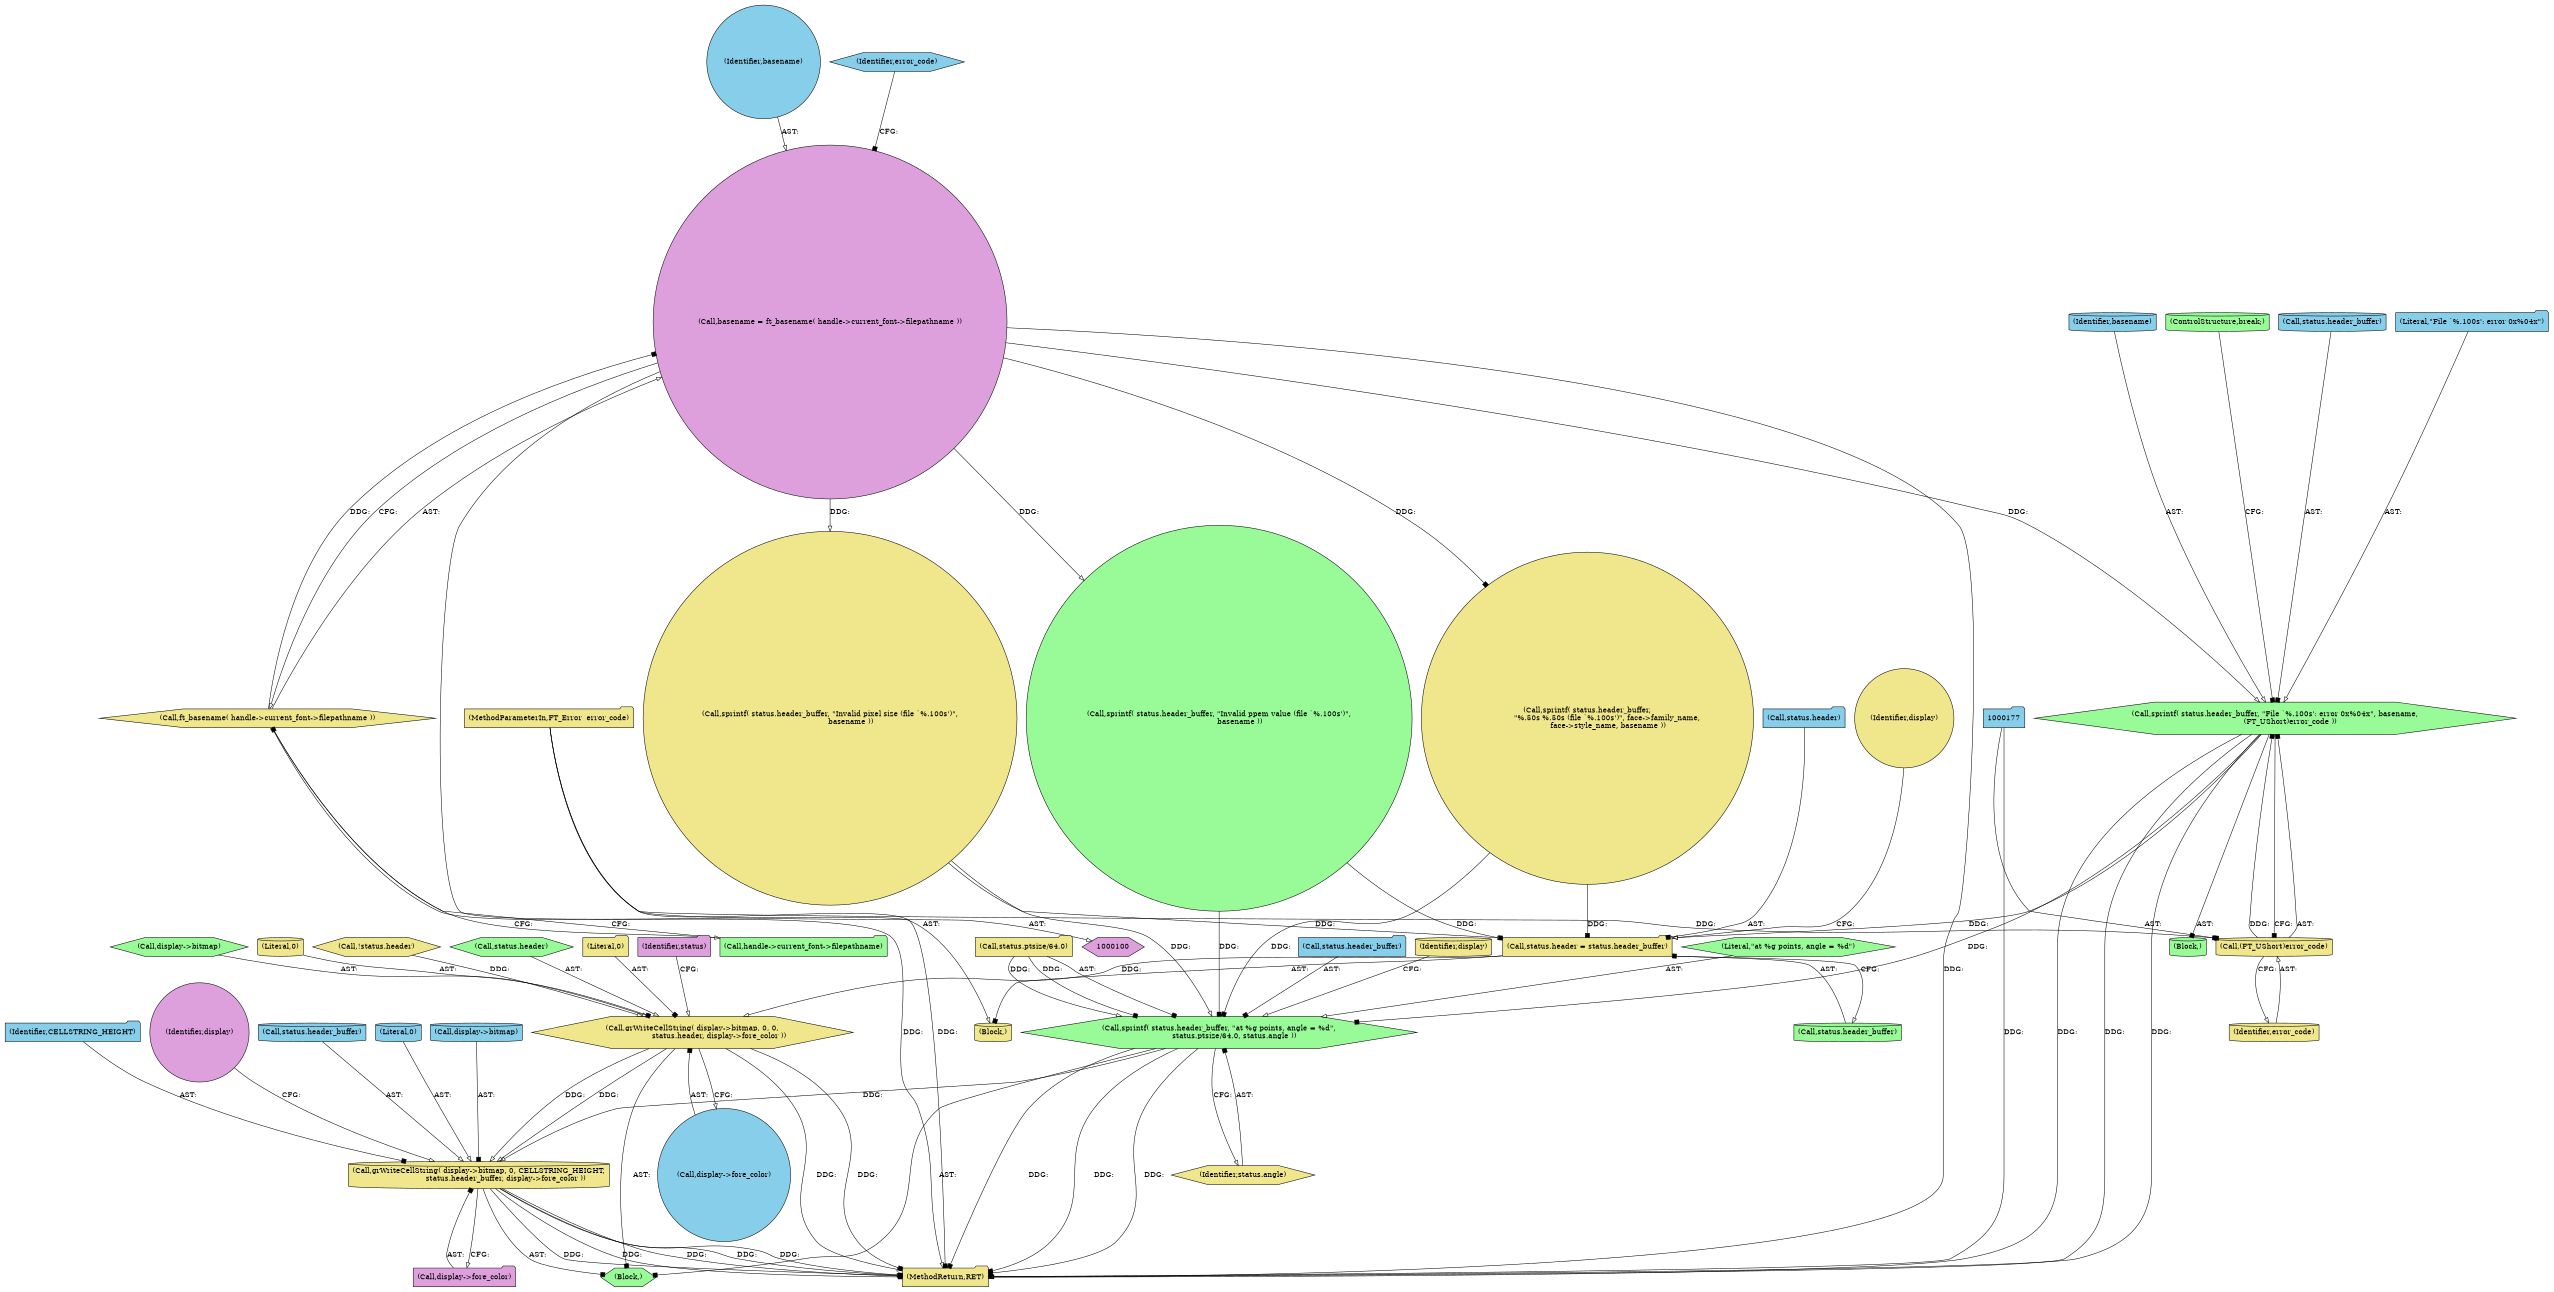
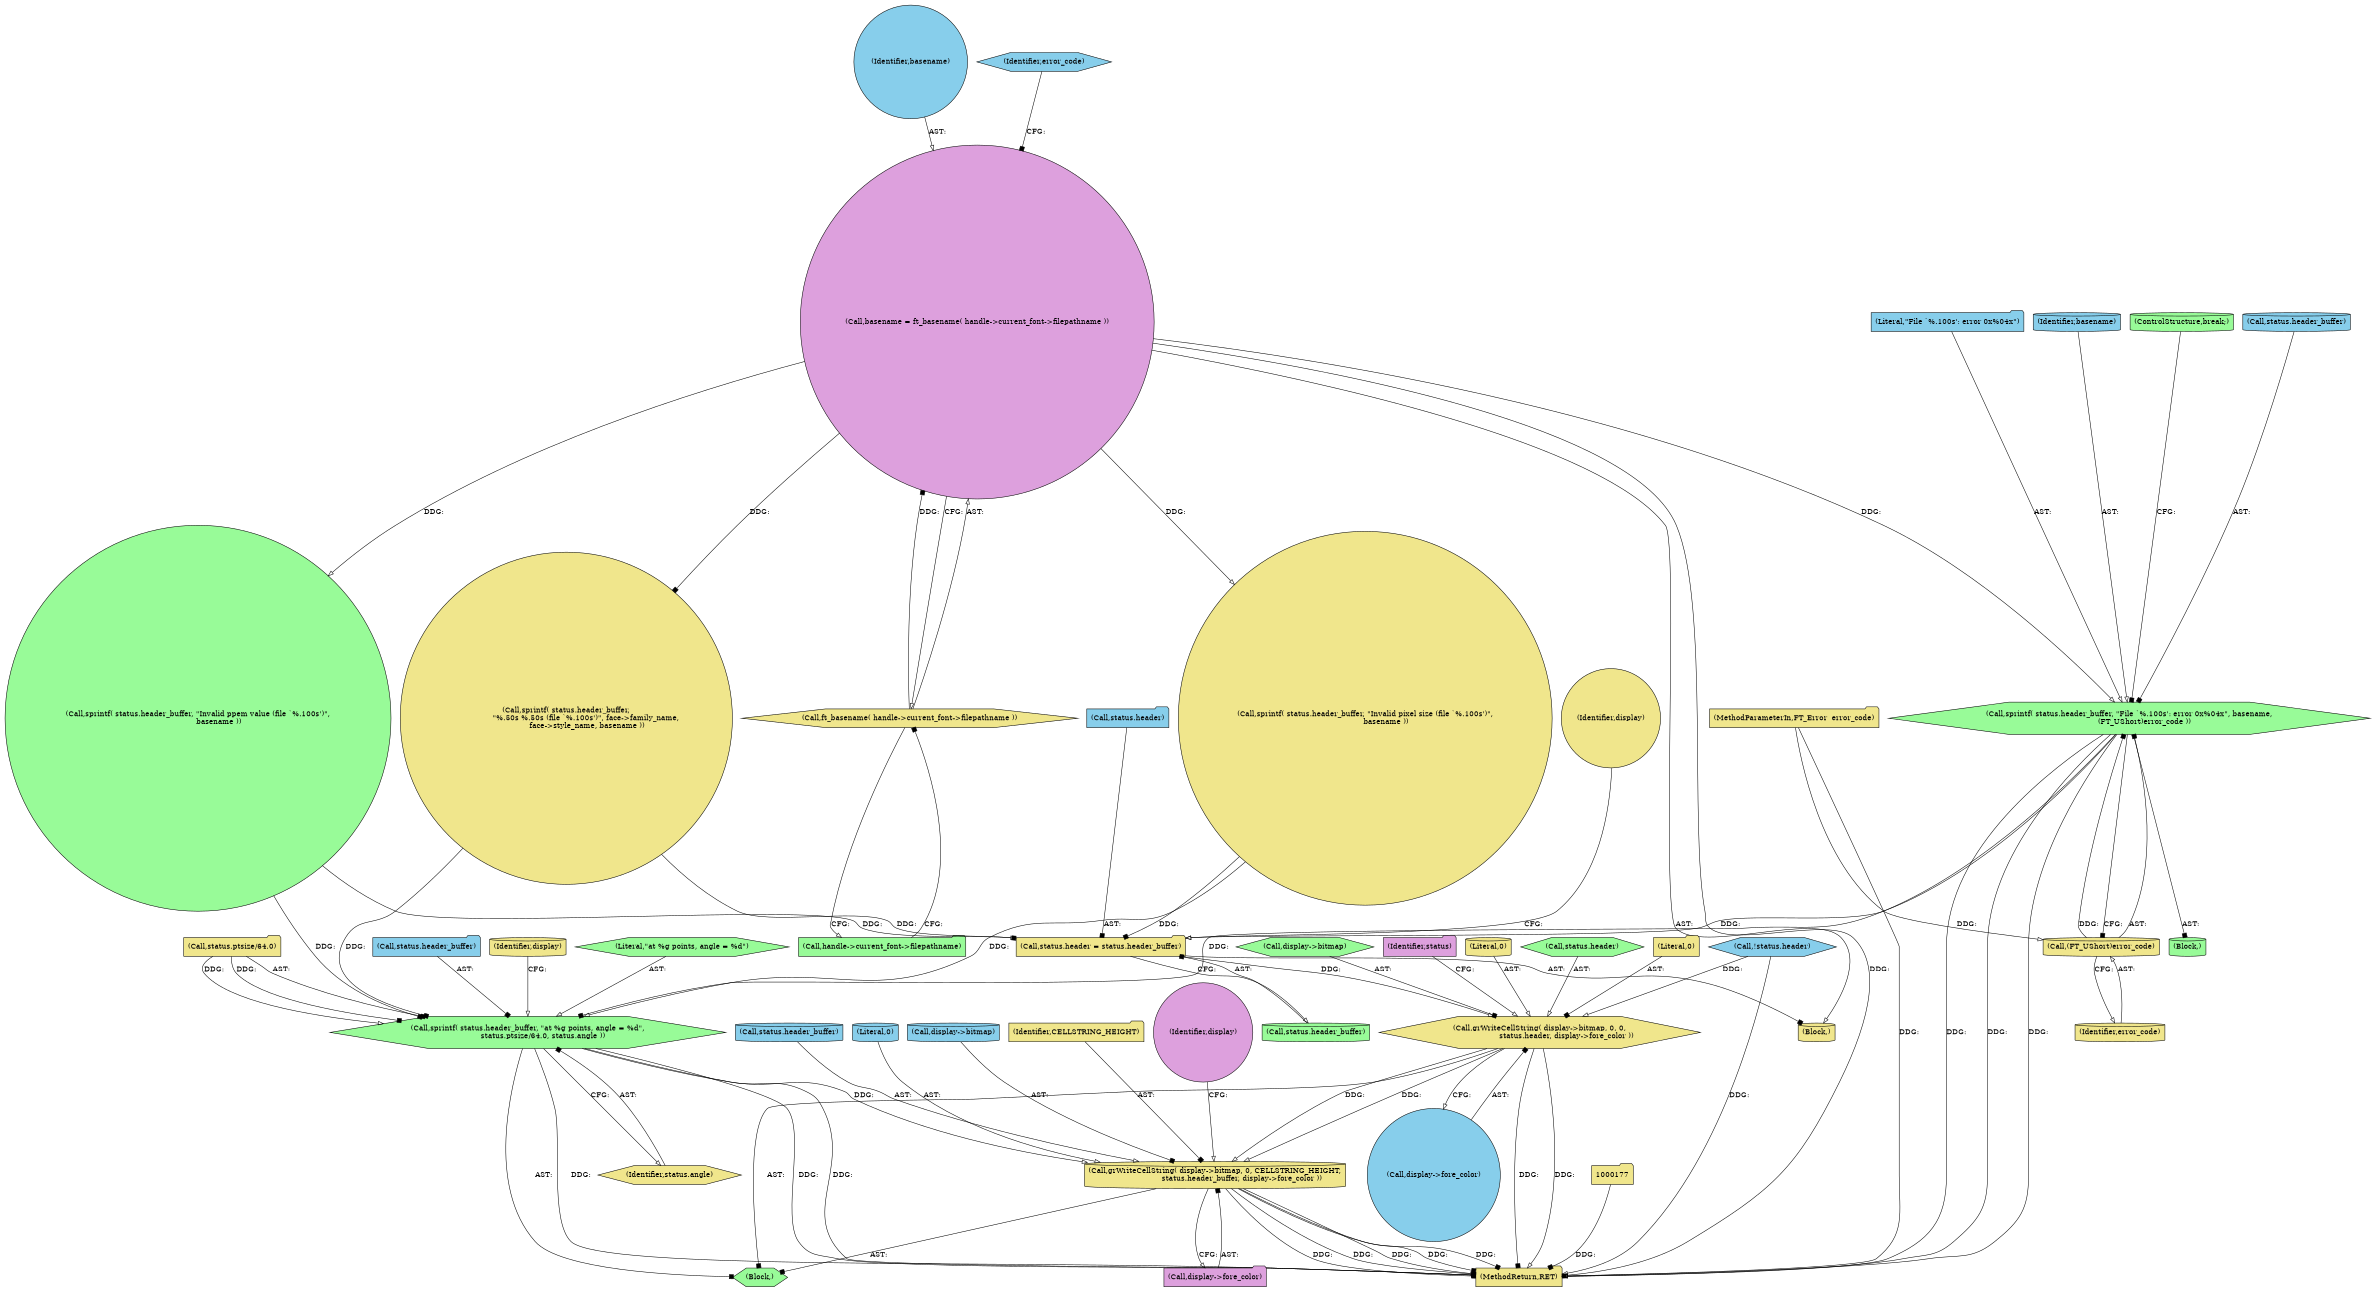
node "1000177": fillcolor skyblue -> khaki
edge "1000177" -> "(Call,(FT_UShort)error_code)": removed, label "AST:"
edge "(MethodParameterIn,FT_Error  error_code)" -> "(Call,(FT_UShort)error_code)": arrowhead box -> onormal
edge "(Call,ft_basename( handle->current_font->filepathname ))" -> "(MethodReturn,RET)": now "(Call,!status.header)" -> "(MethodReturn,RET)"
node "(Call,!status.header)": fillcolor khaki -> skyblue
node "1000100": removed
node "(Identifier,CELLSTRING_HEIGHT)": fillcolor skyblue -> khaki
